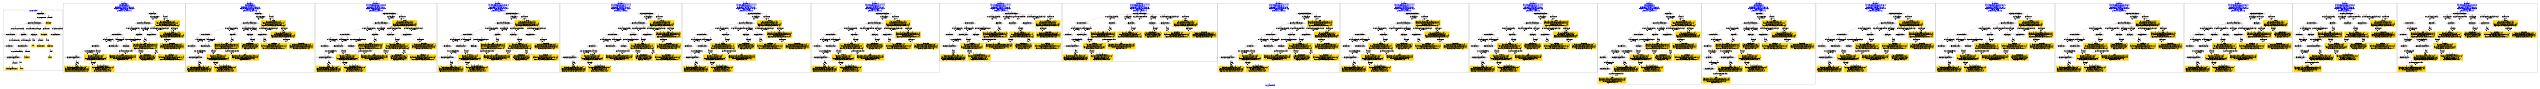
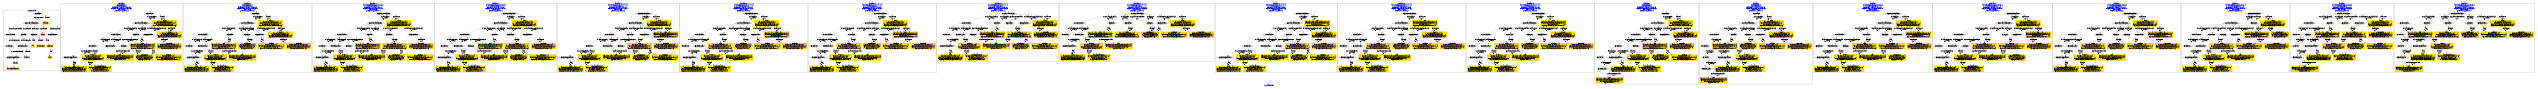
node "description": label "description" -> "image"
node "artist_uri": fillcolor gold -> lightgray
node "artist": removed
